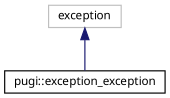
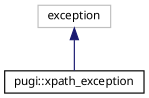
node "pugi::exception_exception": label "pugi::exception_exception" -> "pugi::xpath_exception"
